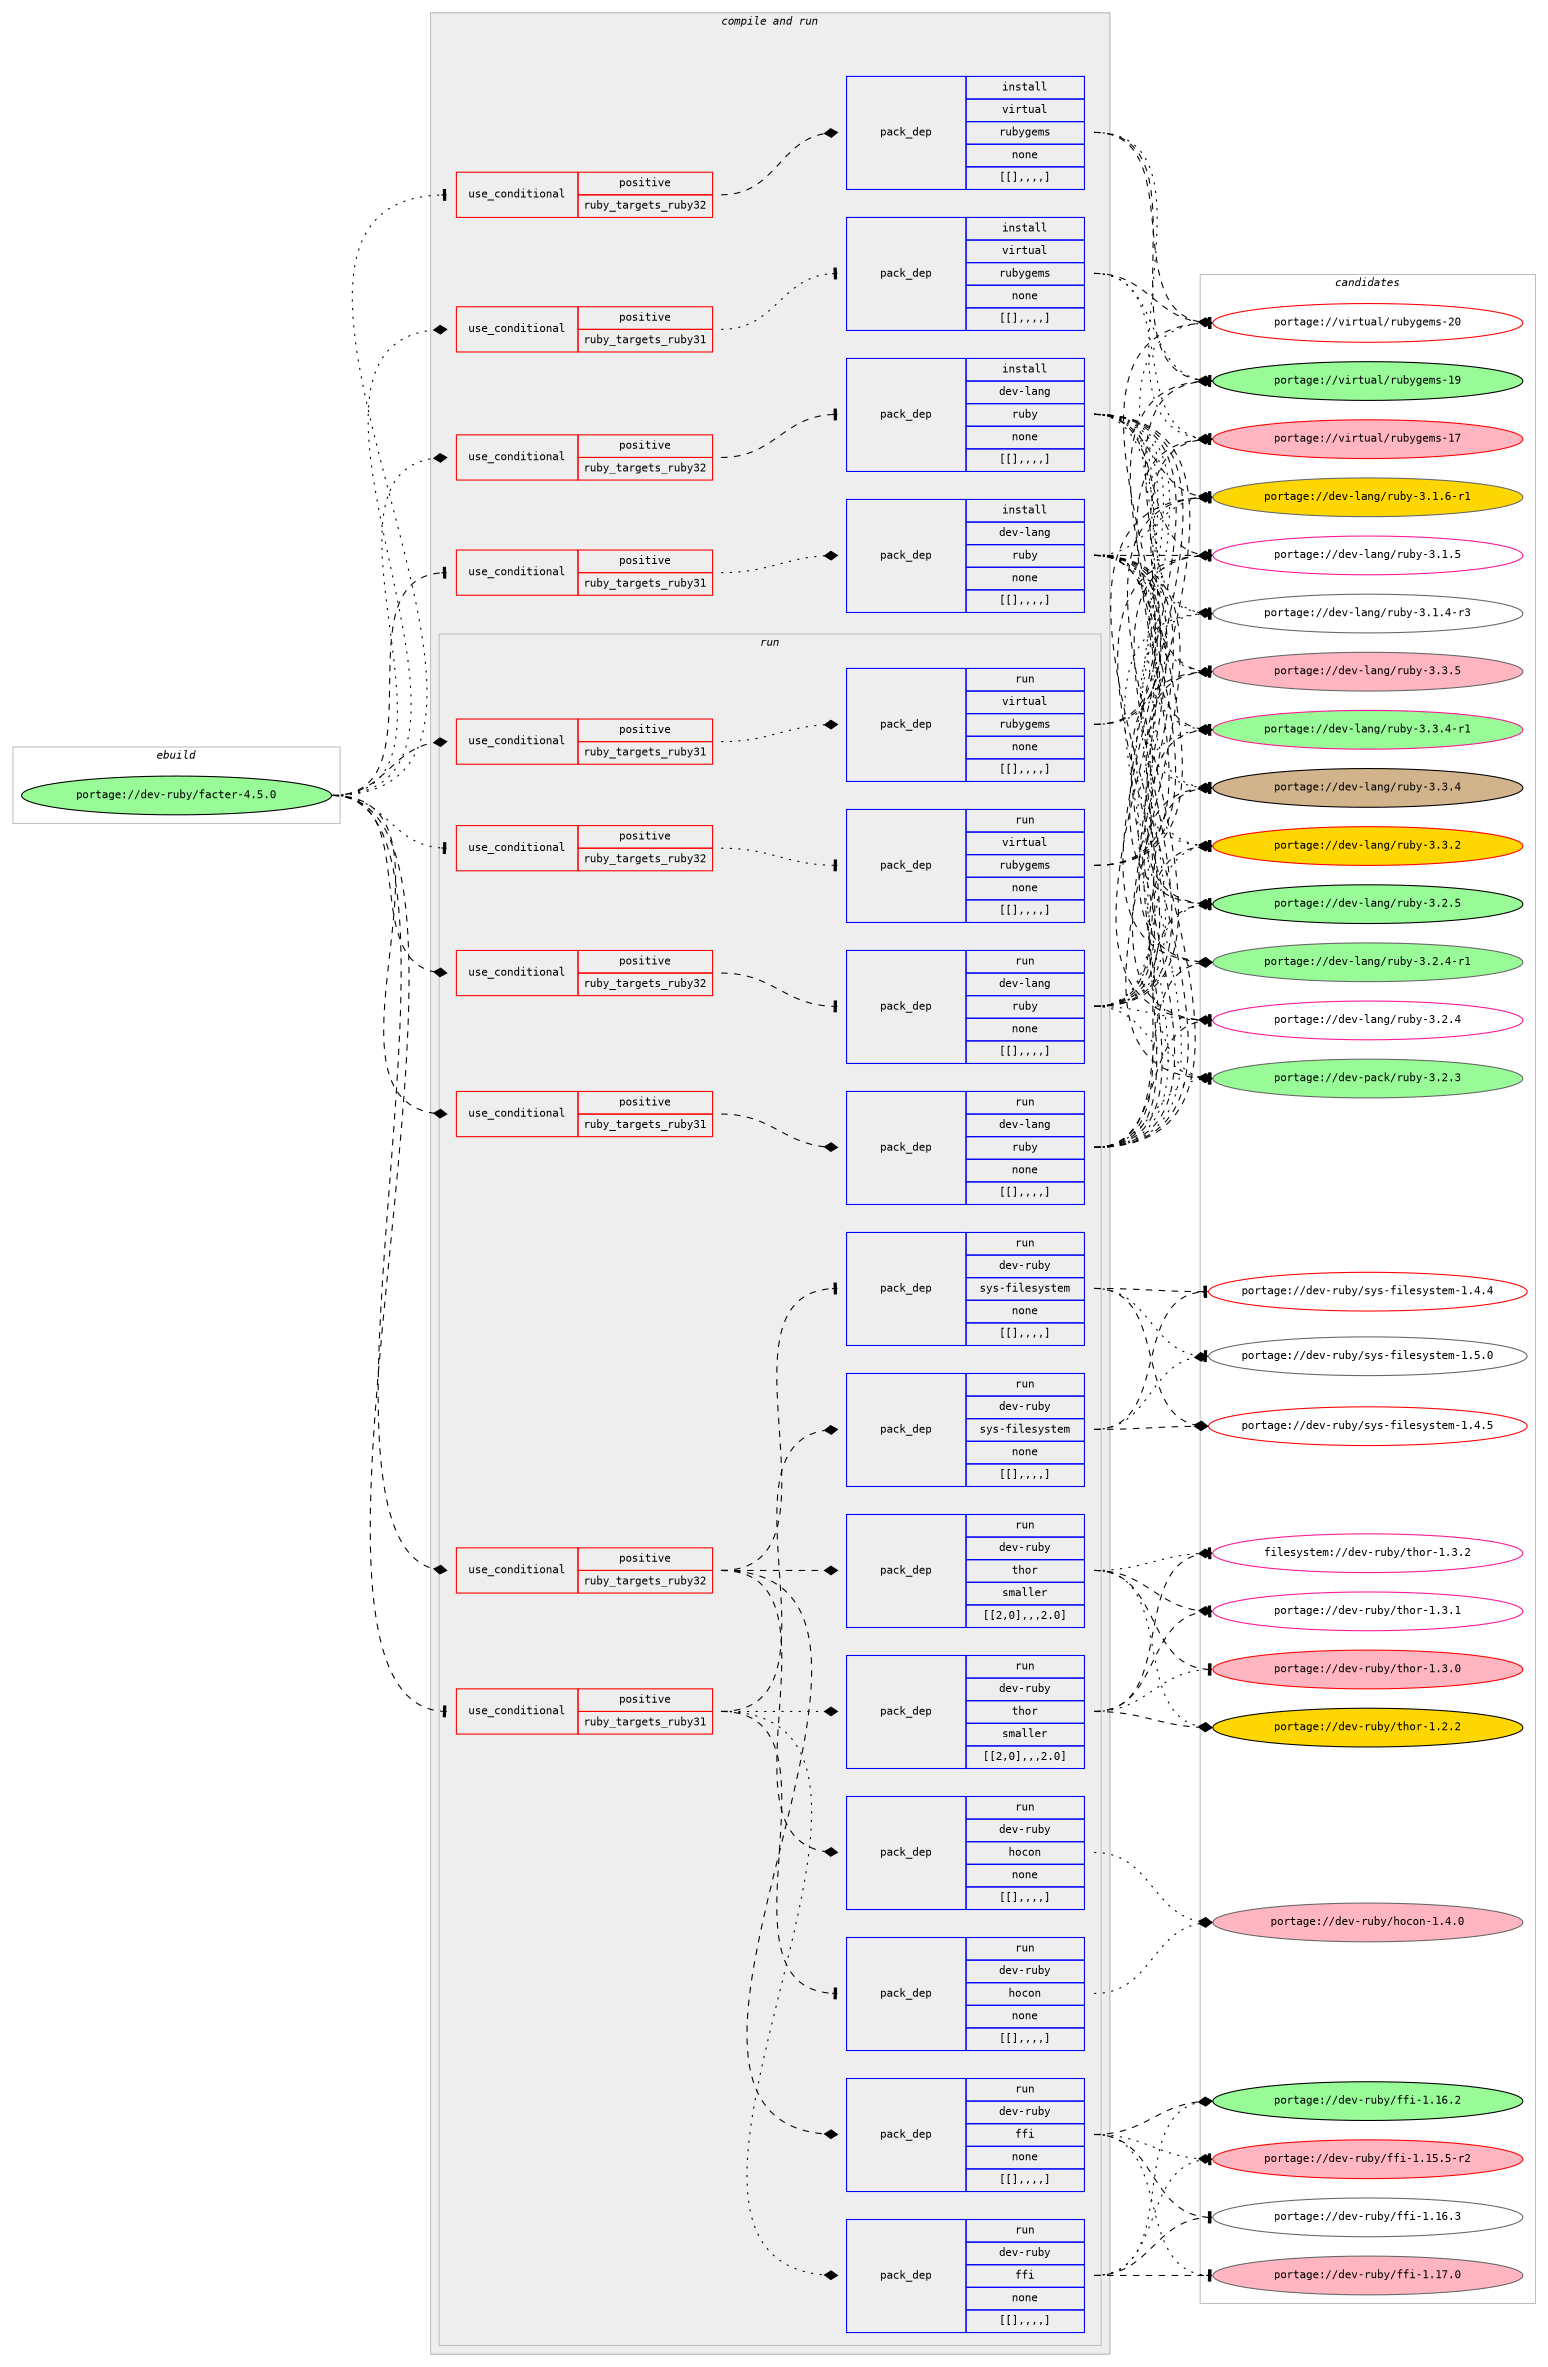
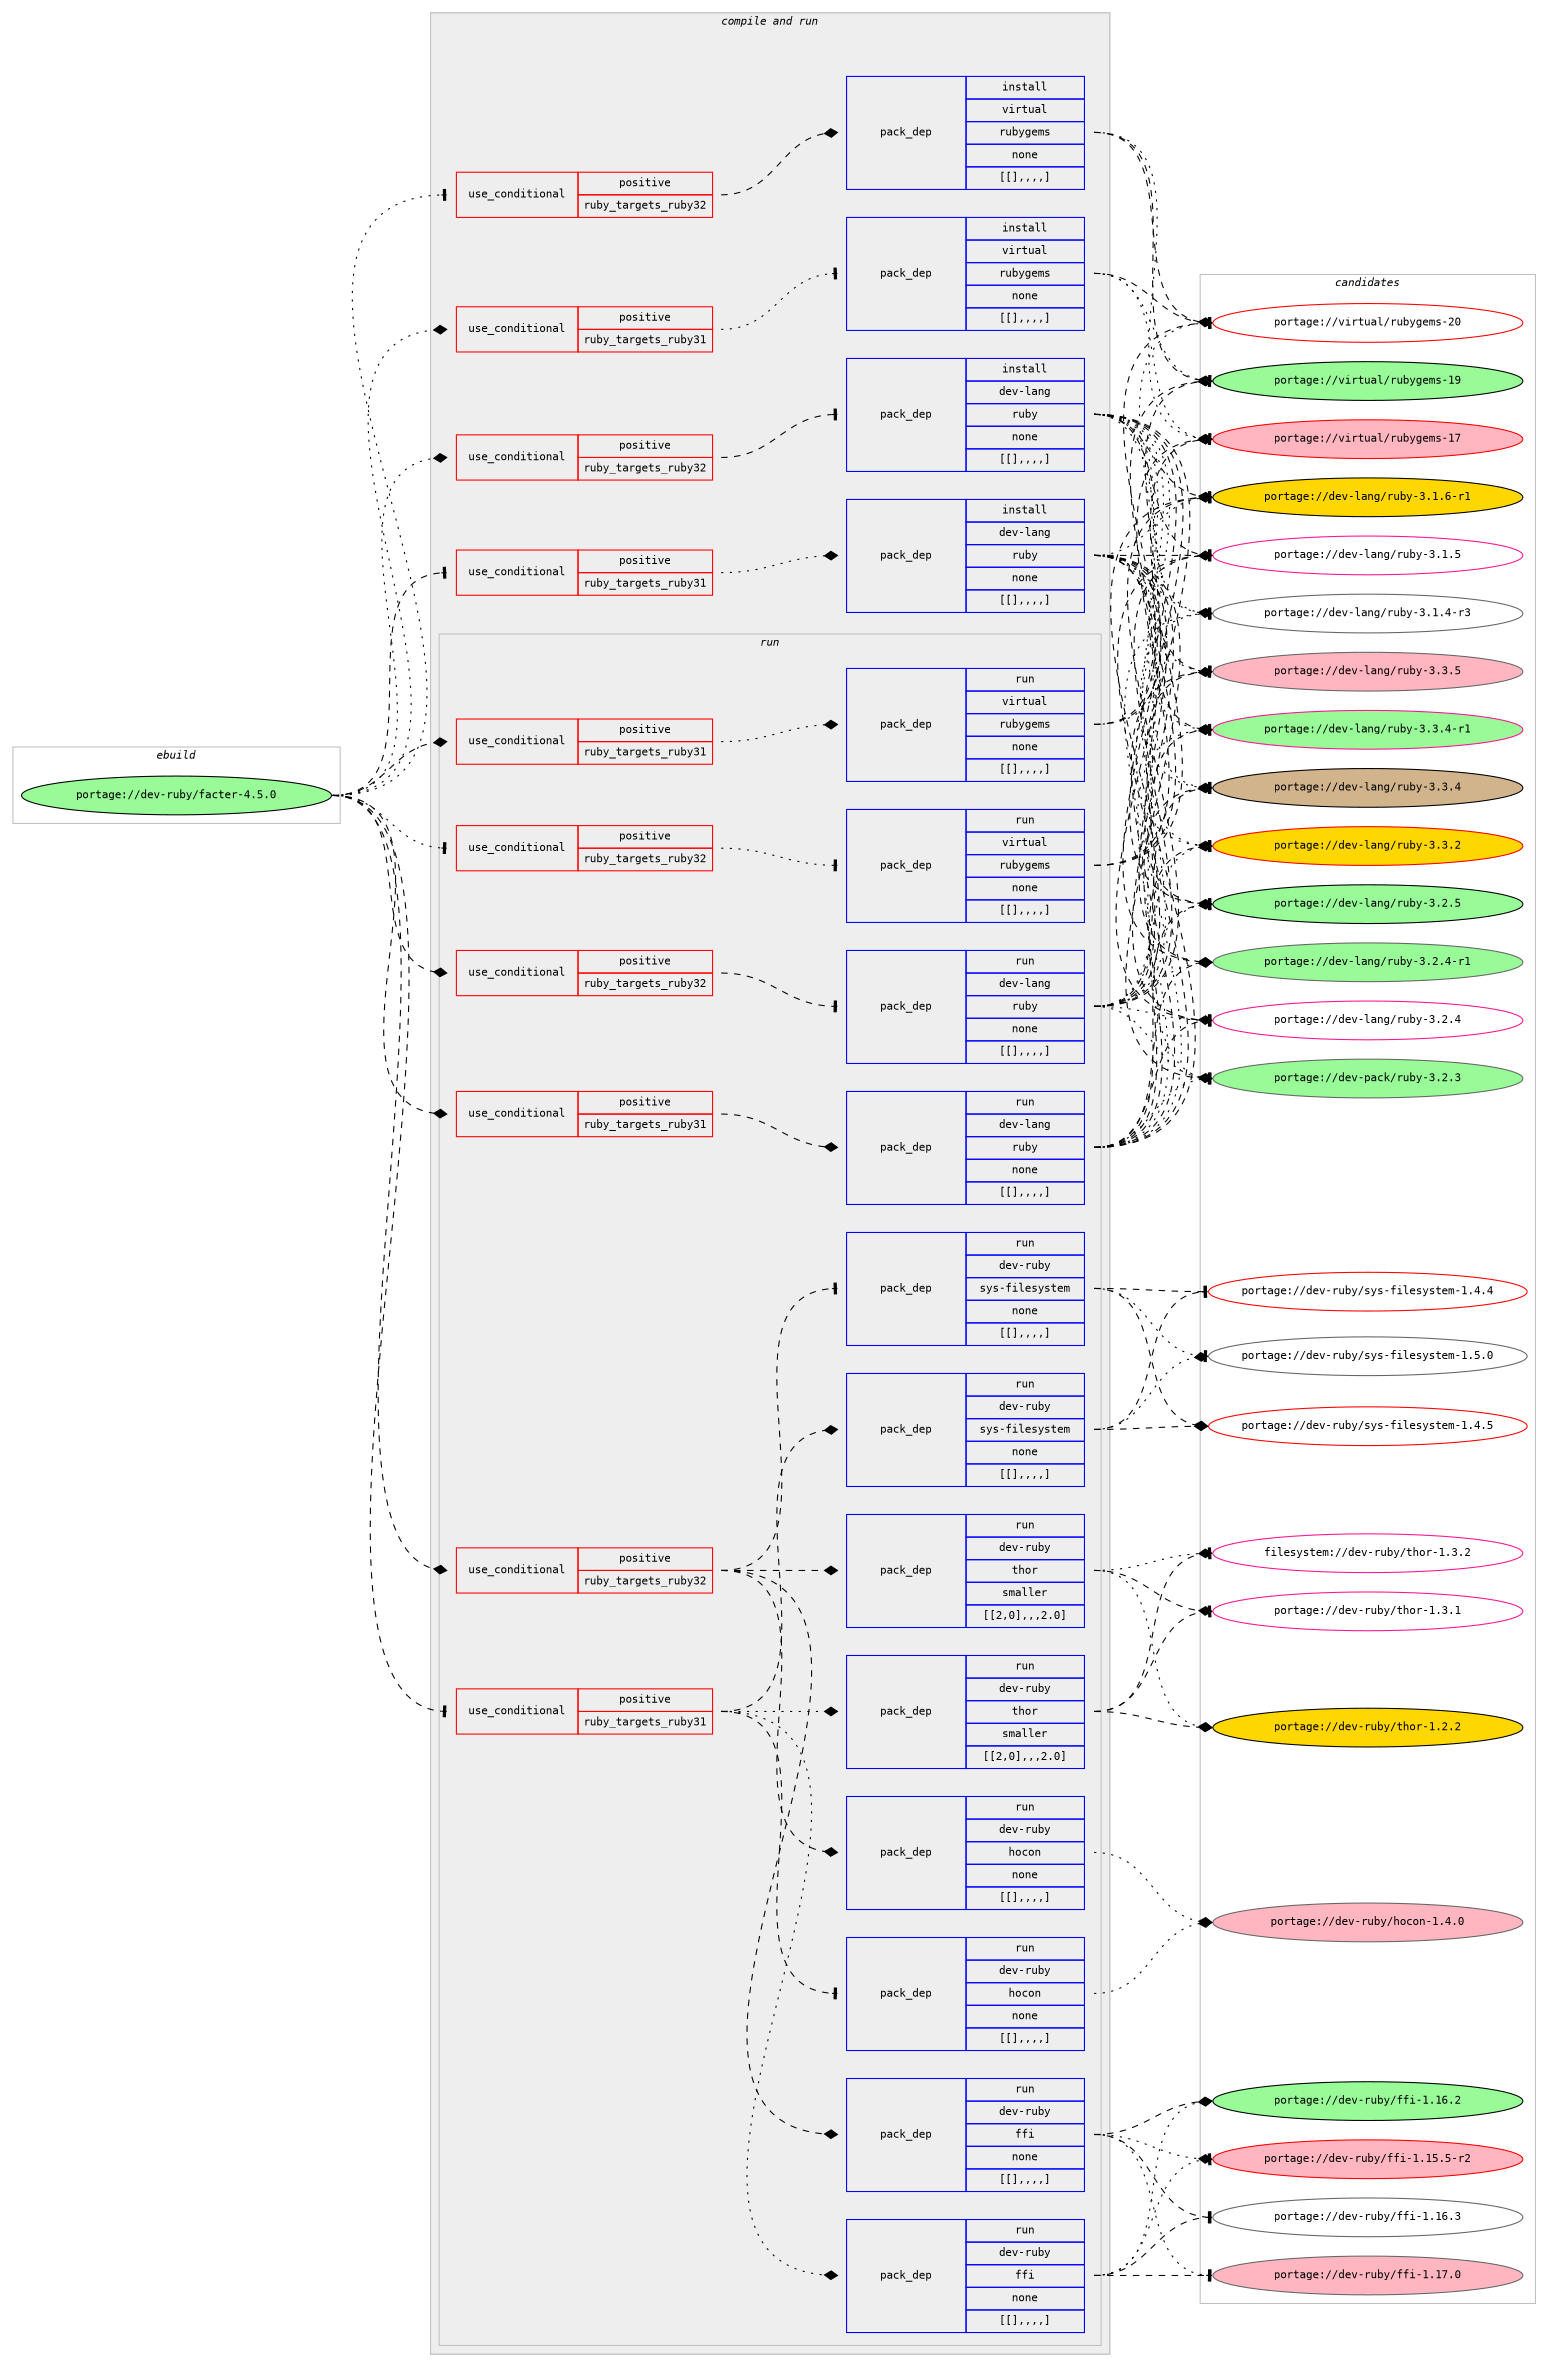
node "portage://dev-lang/ruby-3.1.6-r1": color gray40 -> black
node "portage://dev-ruby/thor-1.3.0": removed
